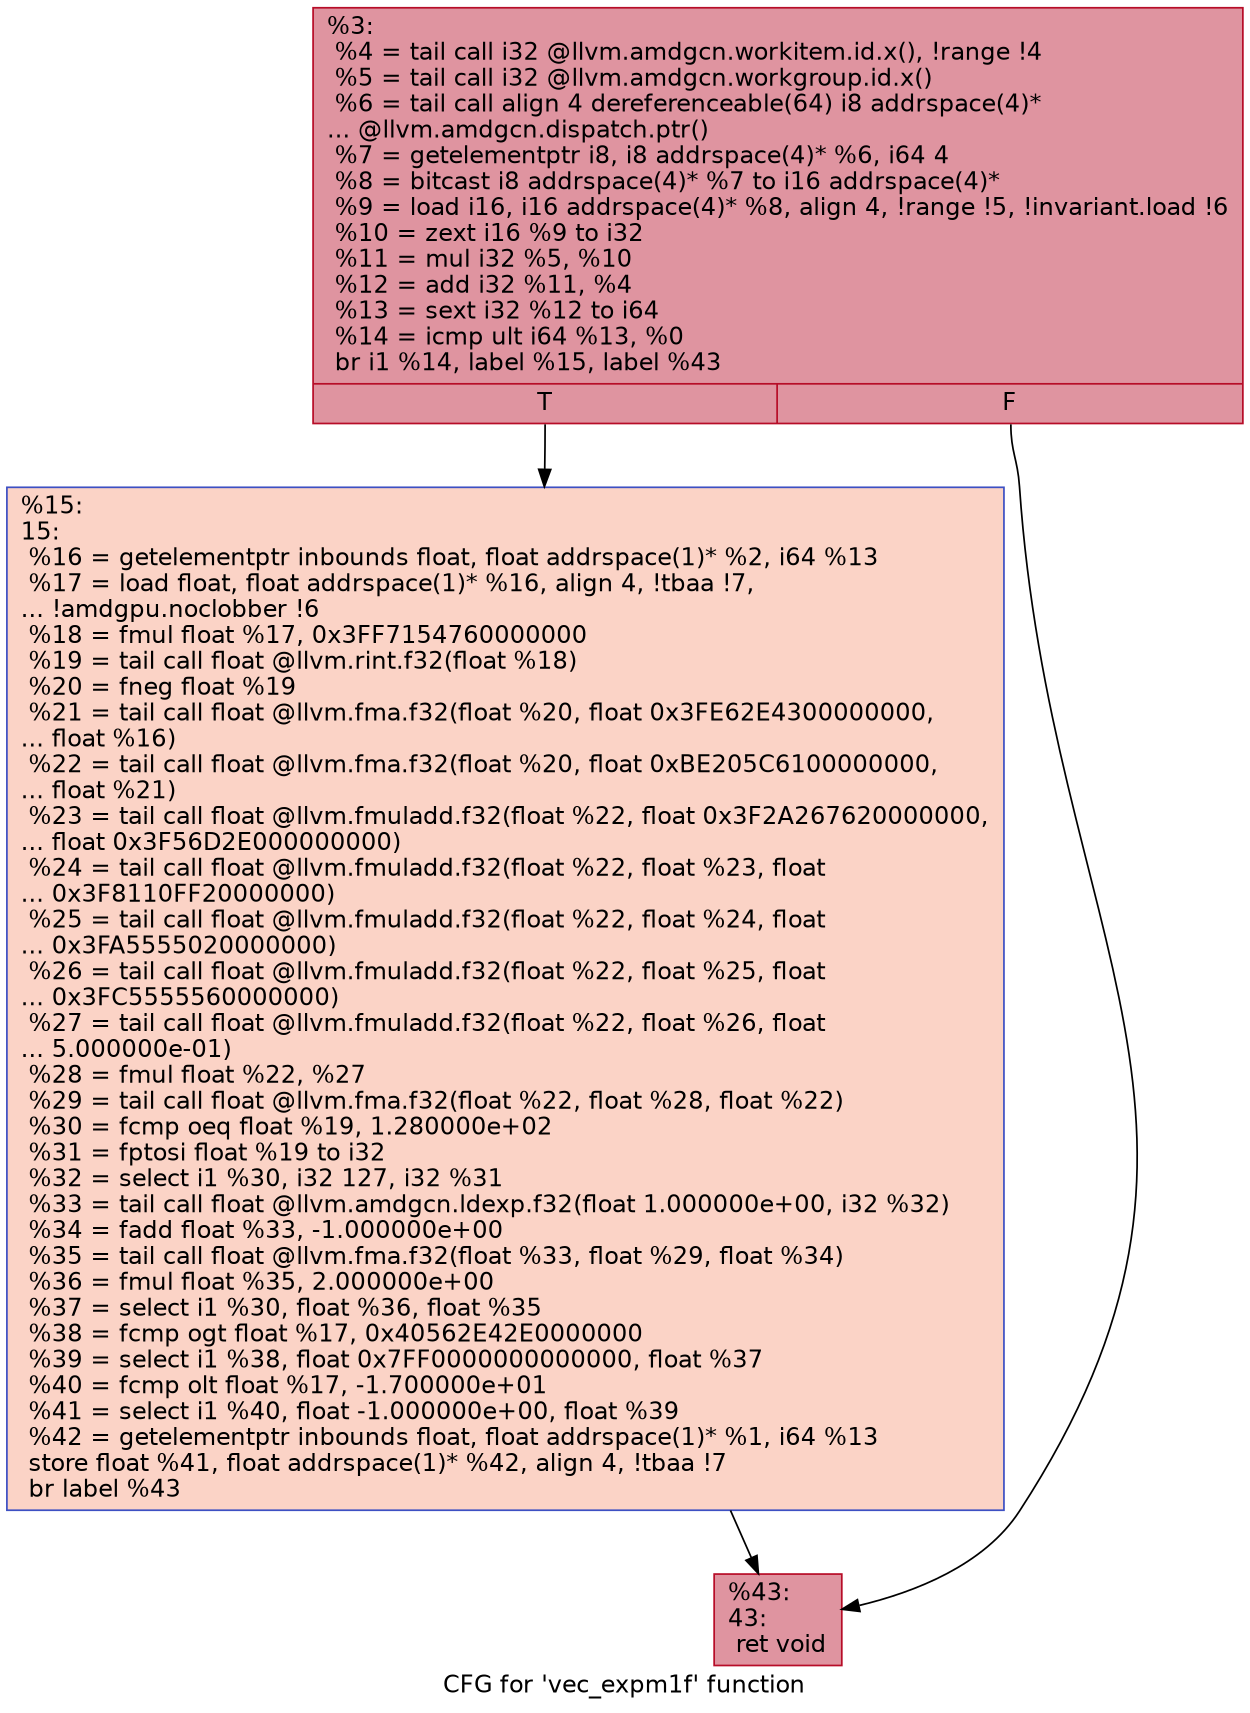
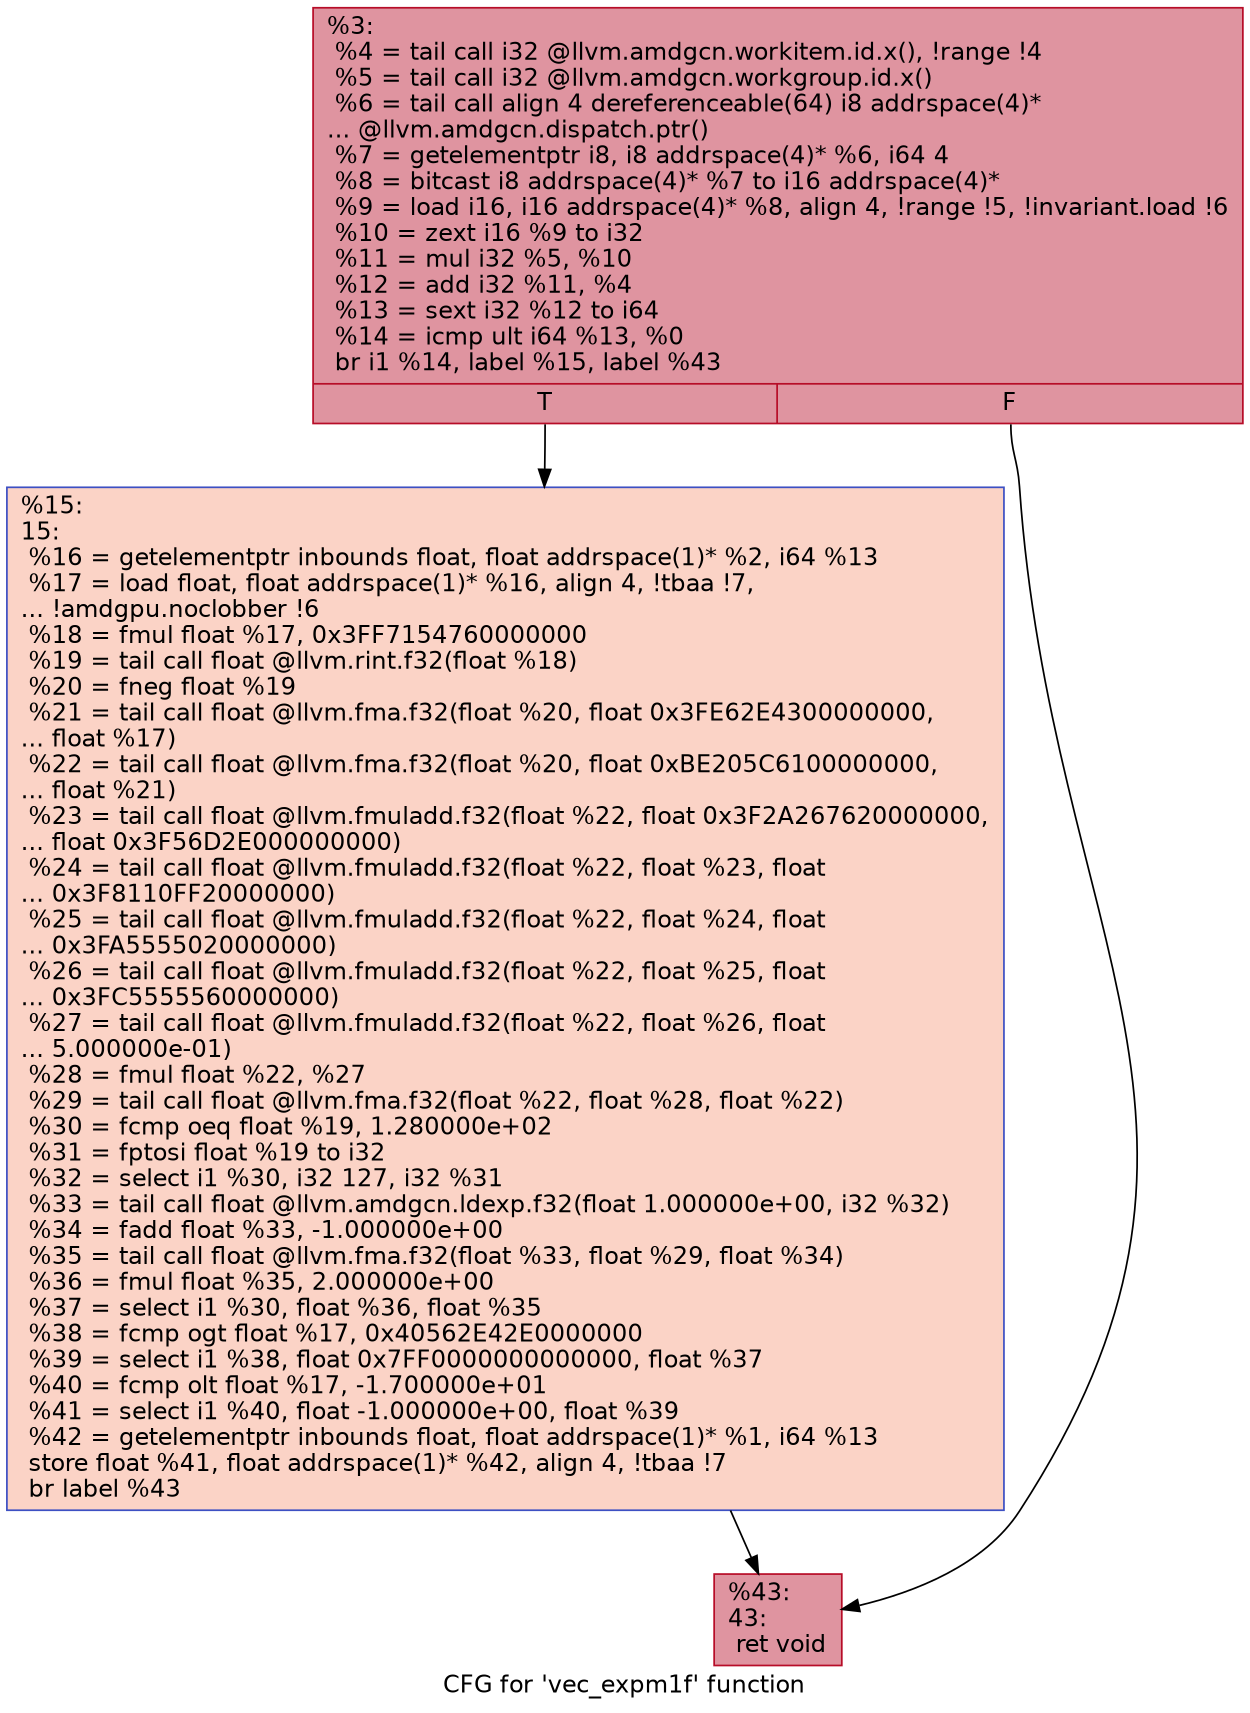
node "%15:": text "... float %16)" -> "... float %17)"
